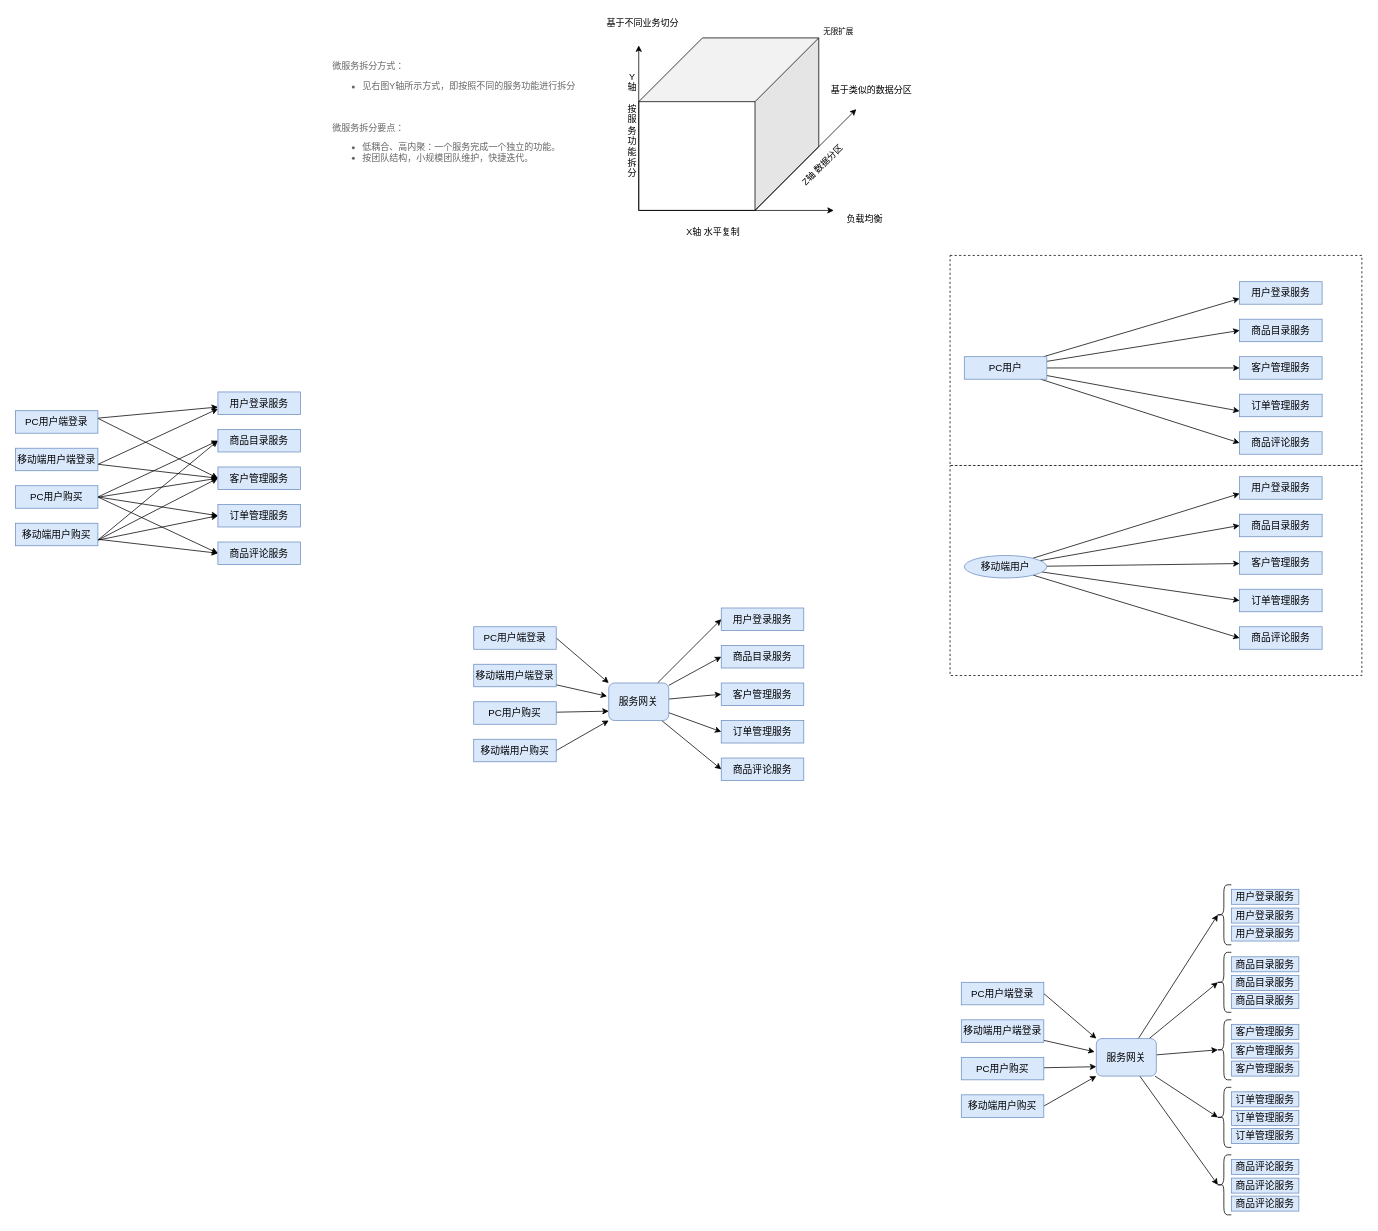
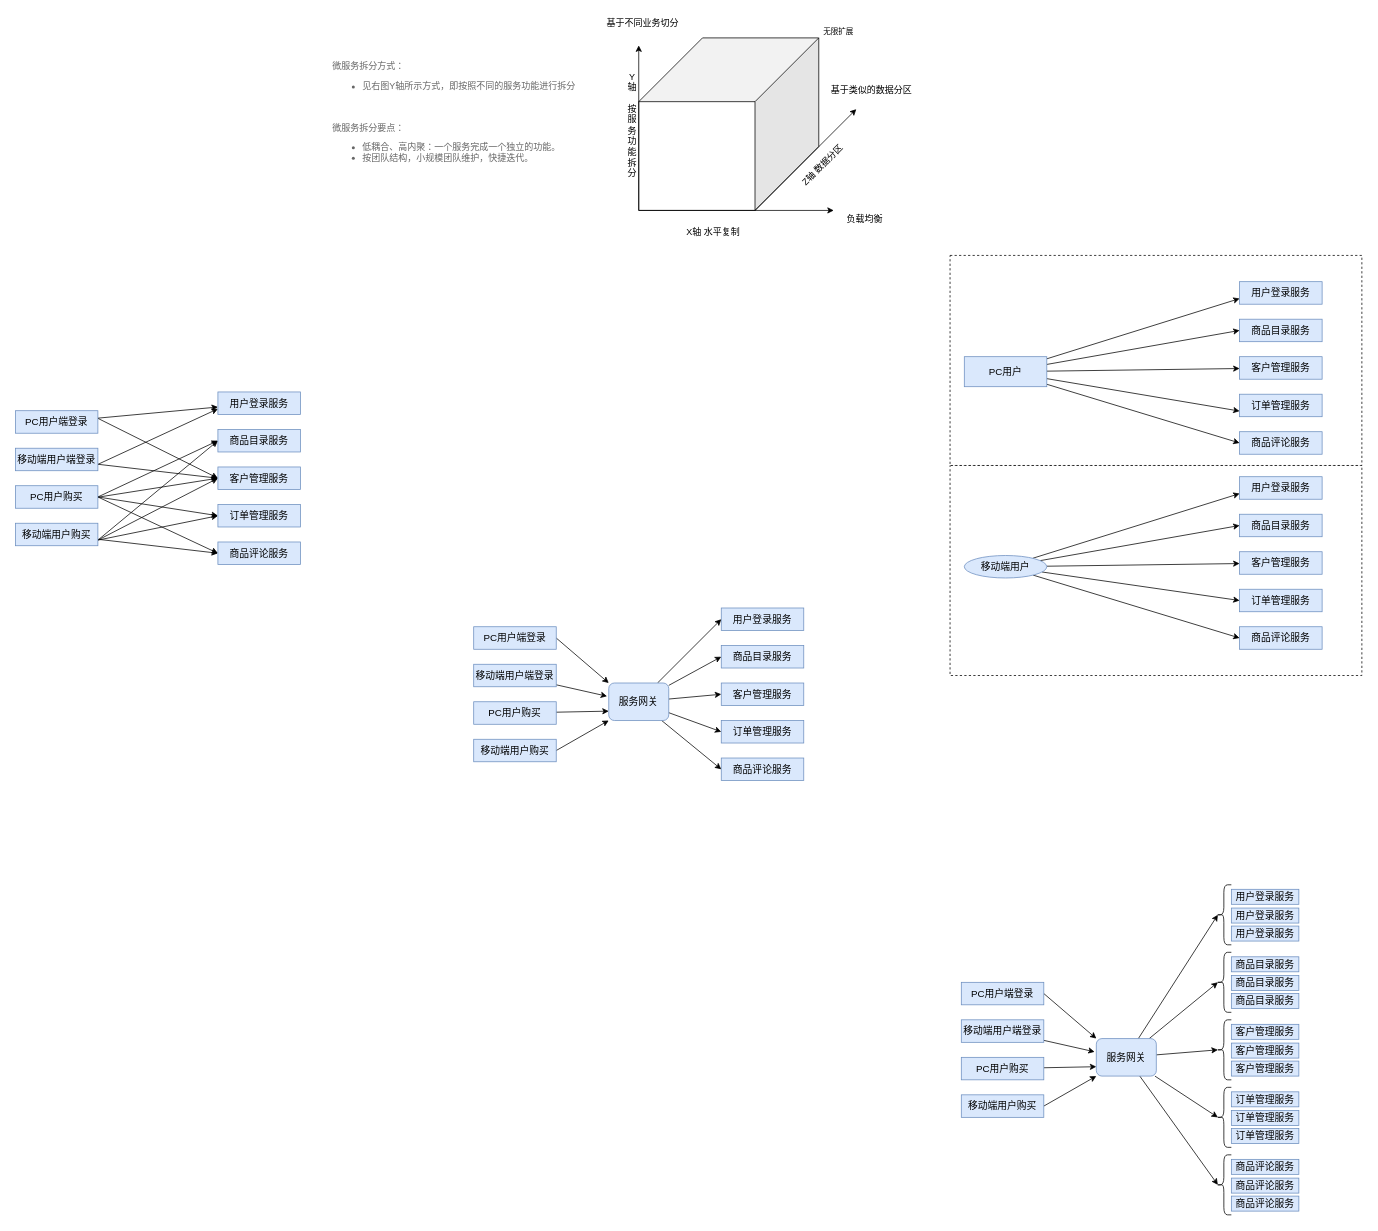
node "PC用户": size 83x23 -> 83x30
